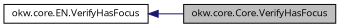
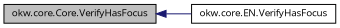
edge "okw.core.Core.VerifyHasFocus" -> "okw.core.EN.VerifyHasFocus": reversed
